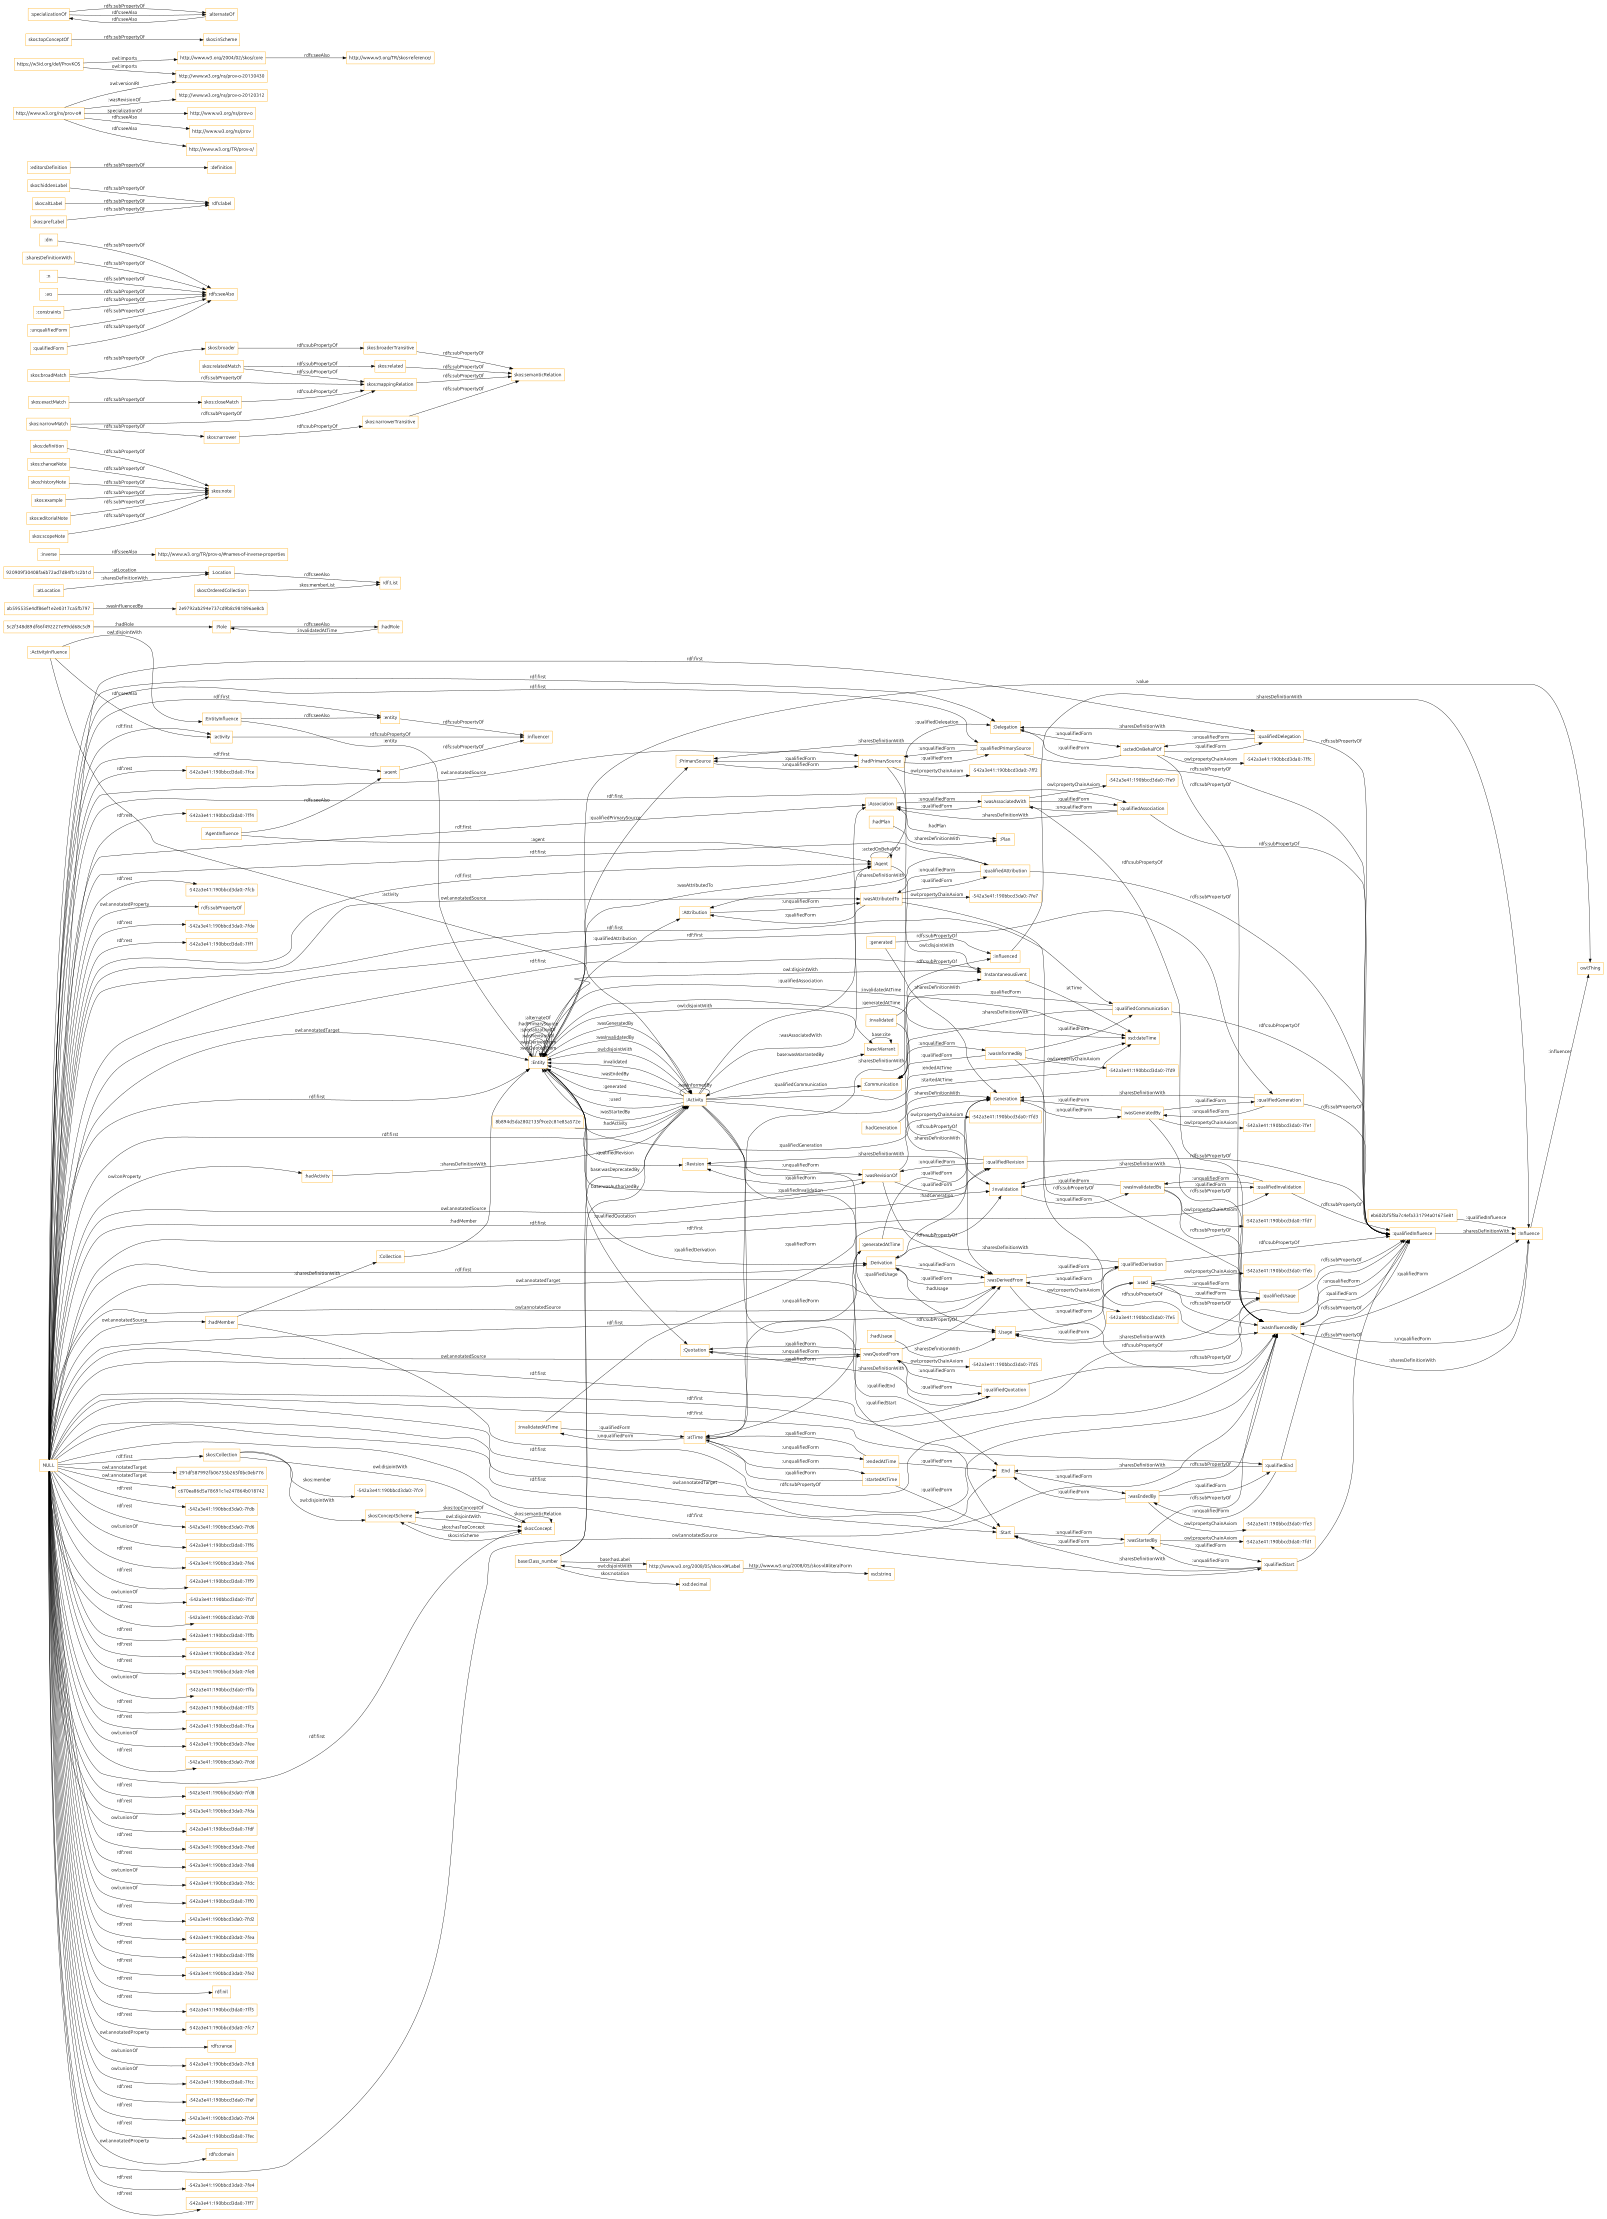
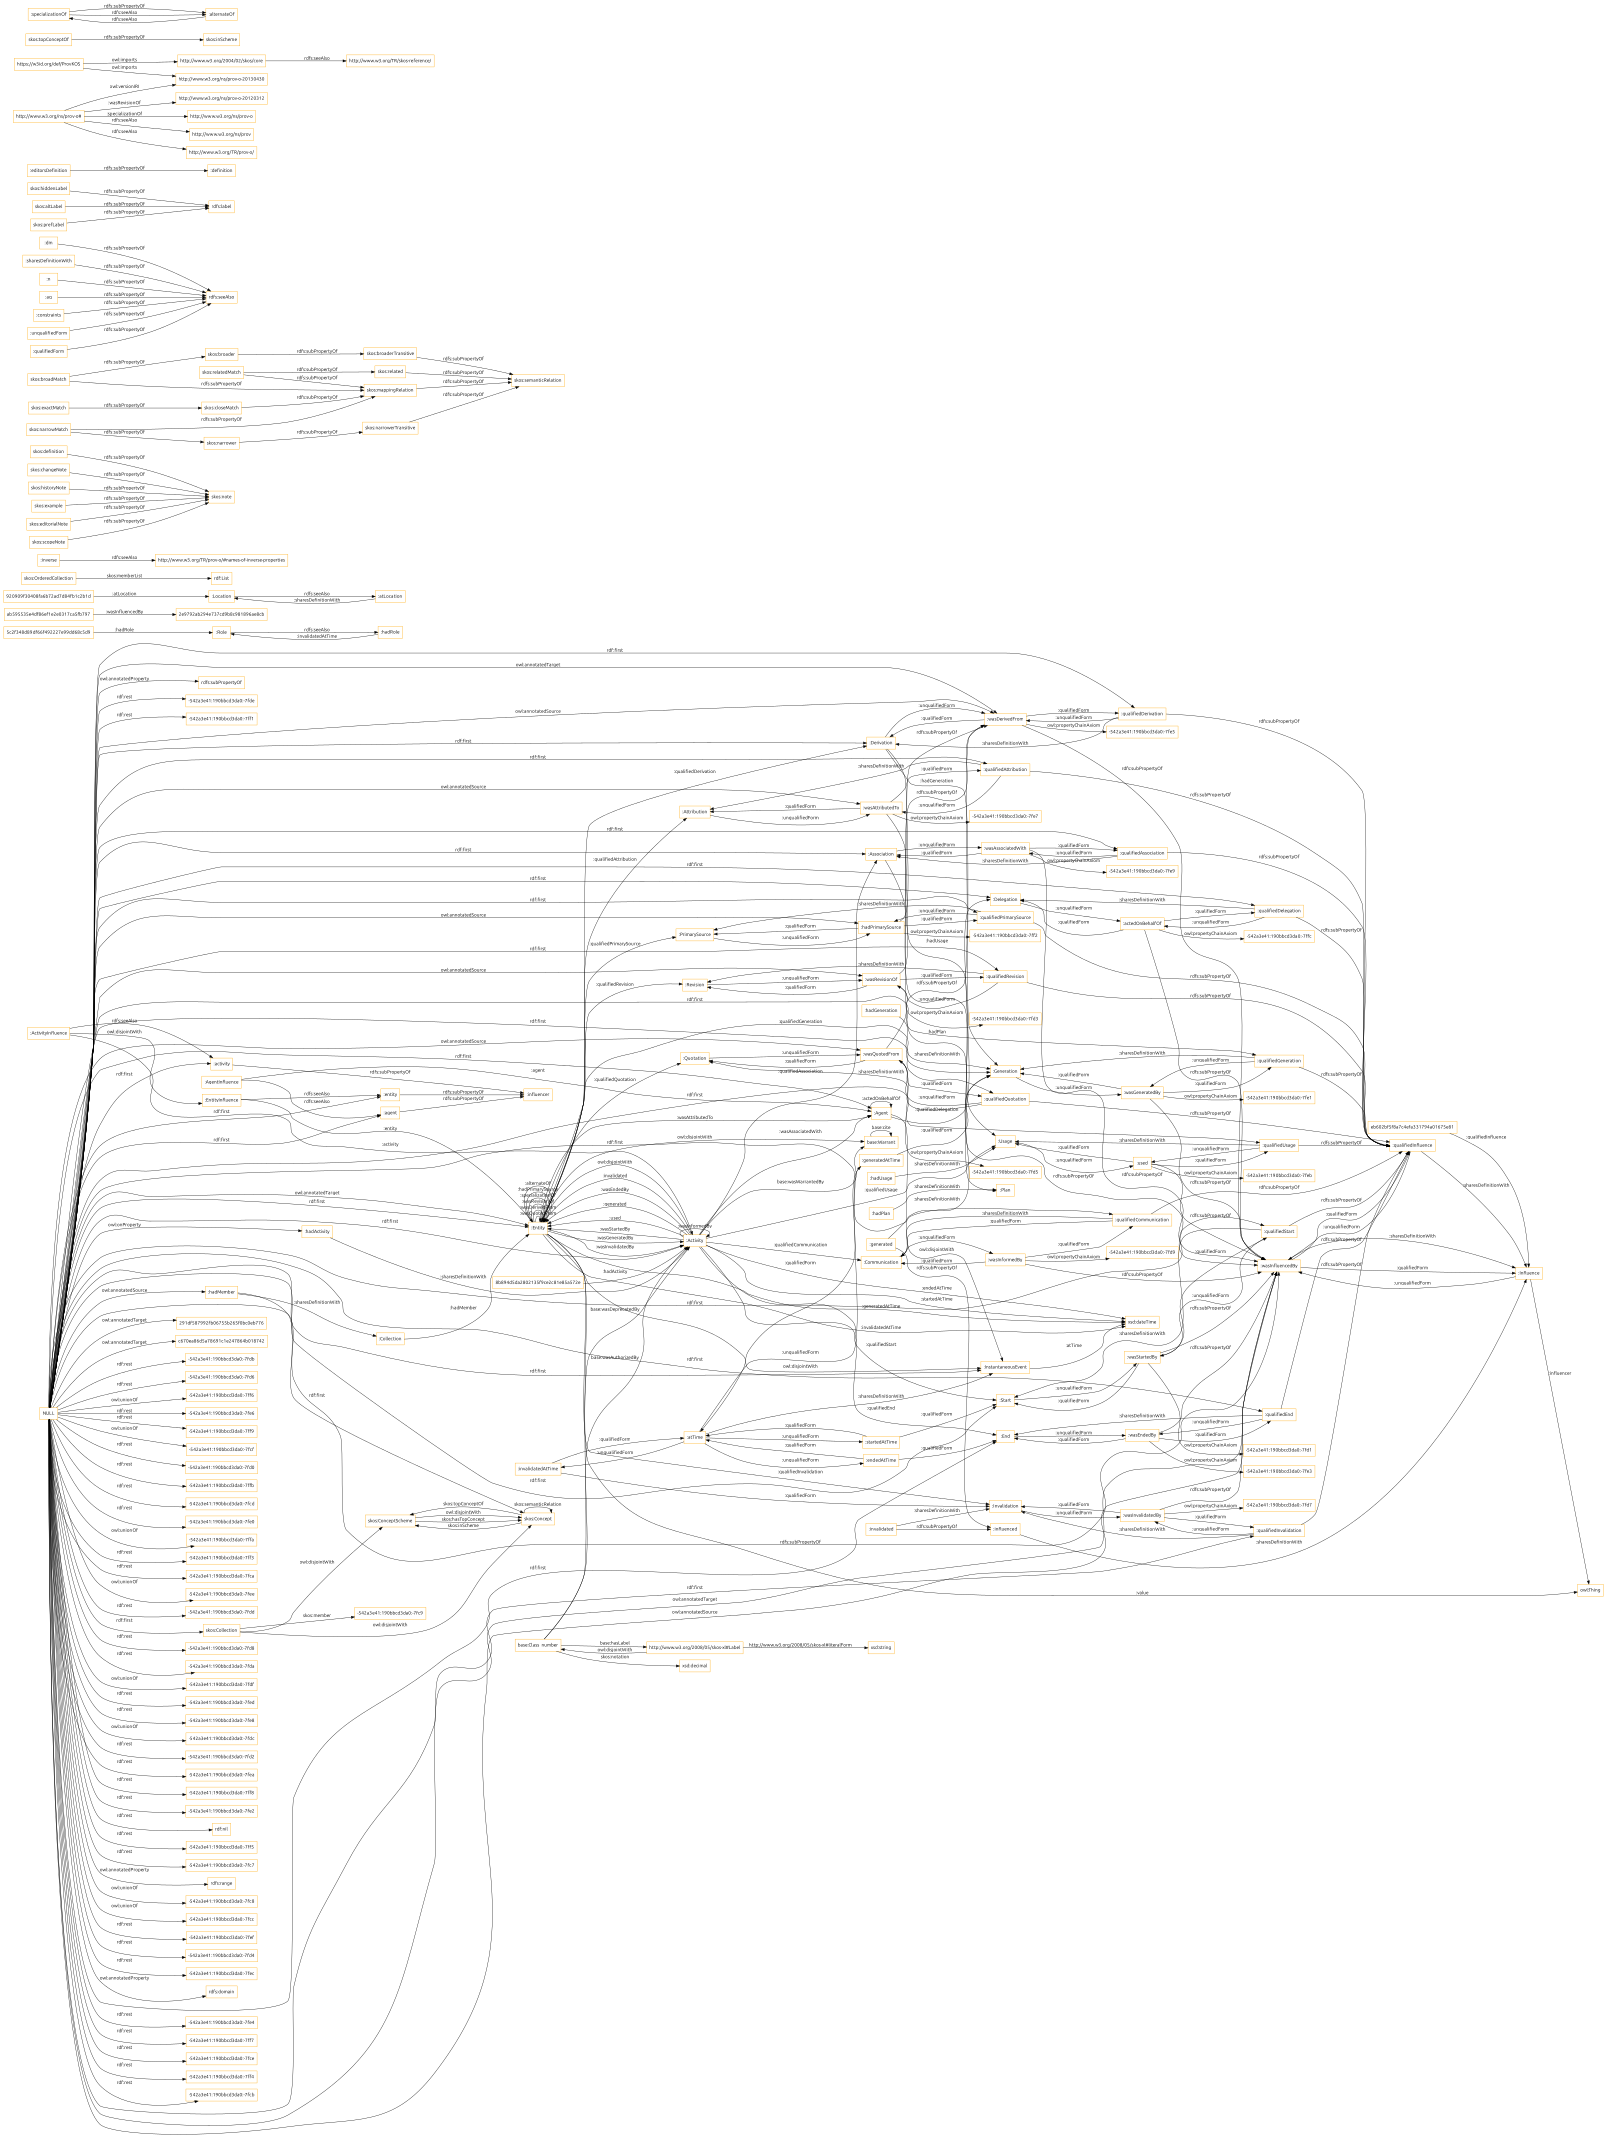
edge ":Location" -> "rdf:List": now ":Location" -> ":atLocation"
node "-542a3e41:190bbcd3da0:-7ff0": removed
